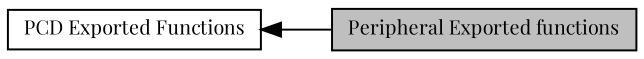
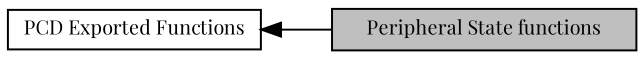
node "Peripheral Exported functions": label "Peripheral Exported functions" -> "Peripheral State functions"
